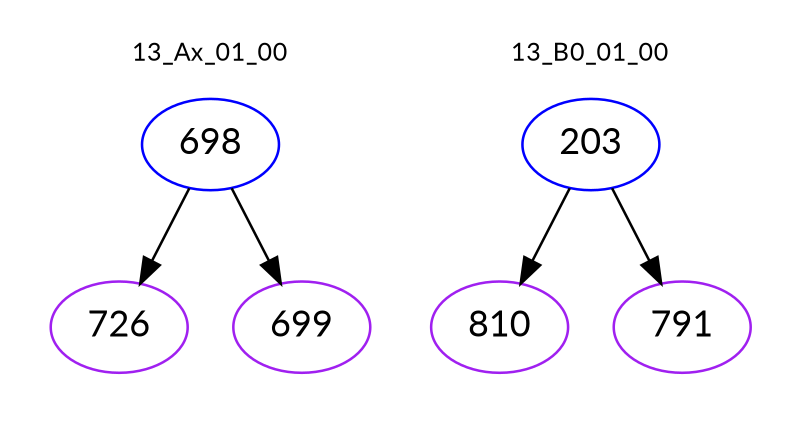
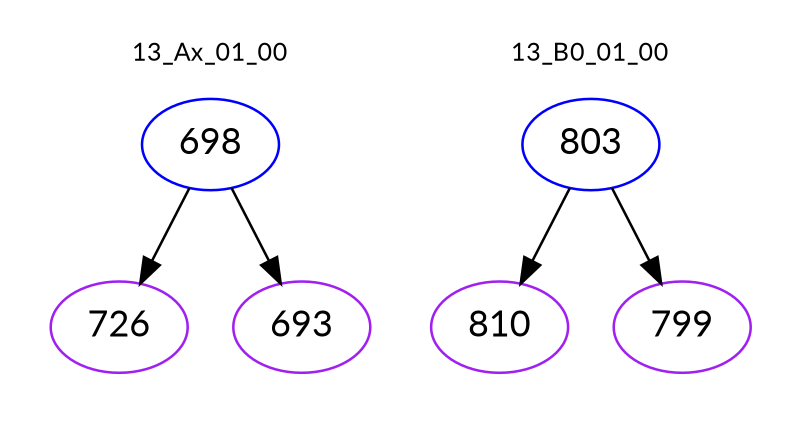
node "203": label "203" -> "803"
node "699": label "699" -> "693"
node "791": label "791" -> "799"
